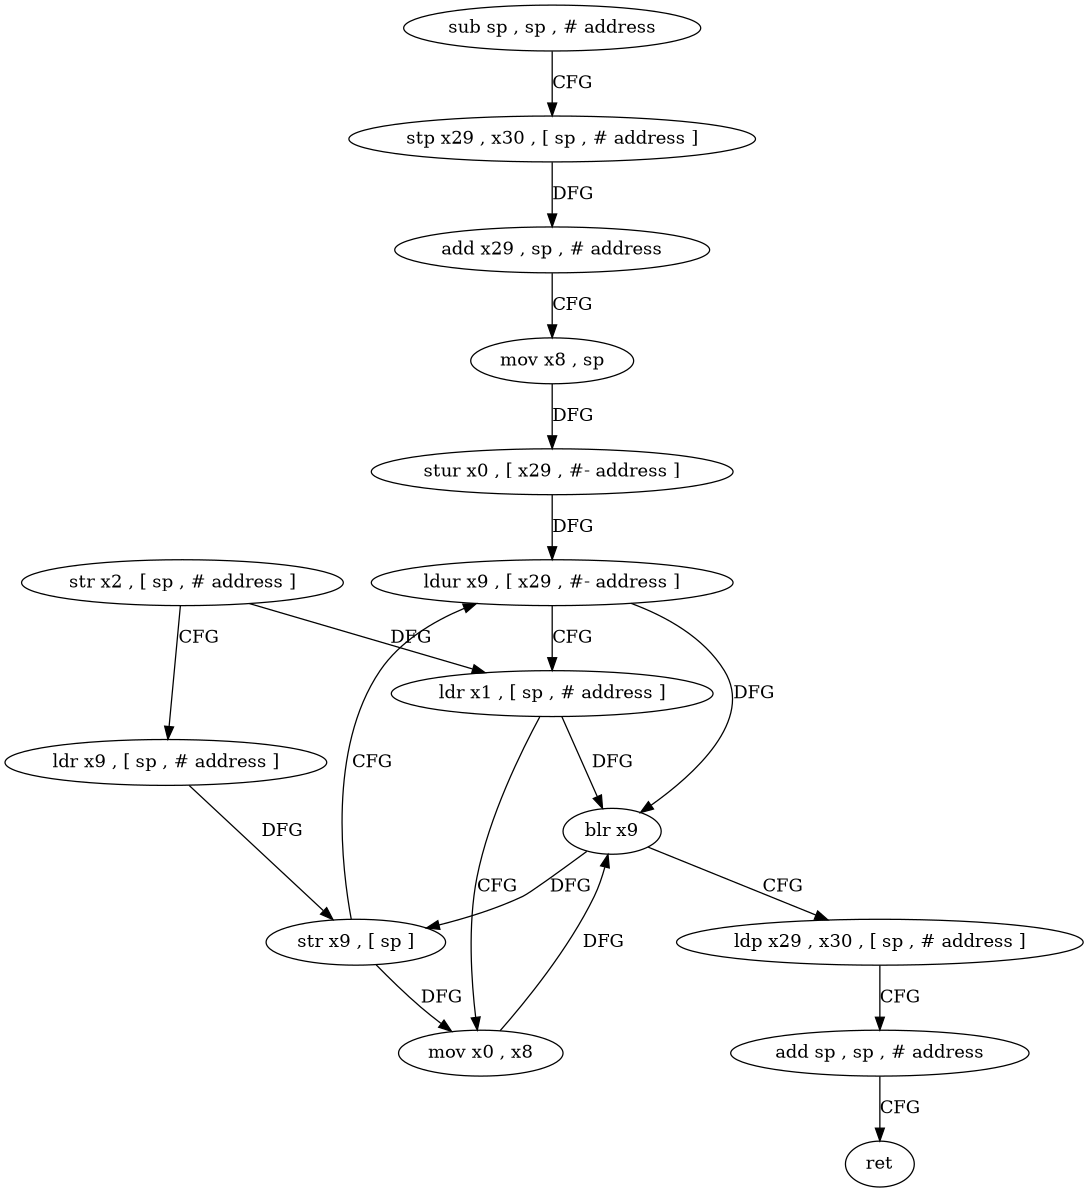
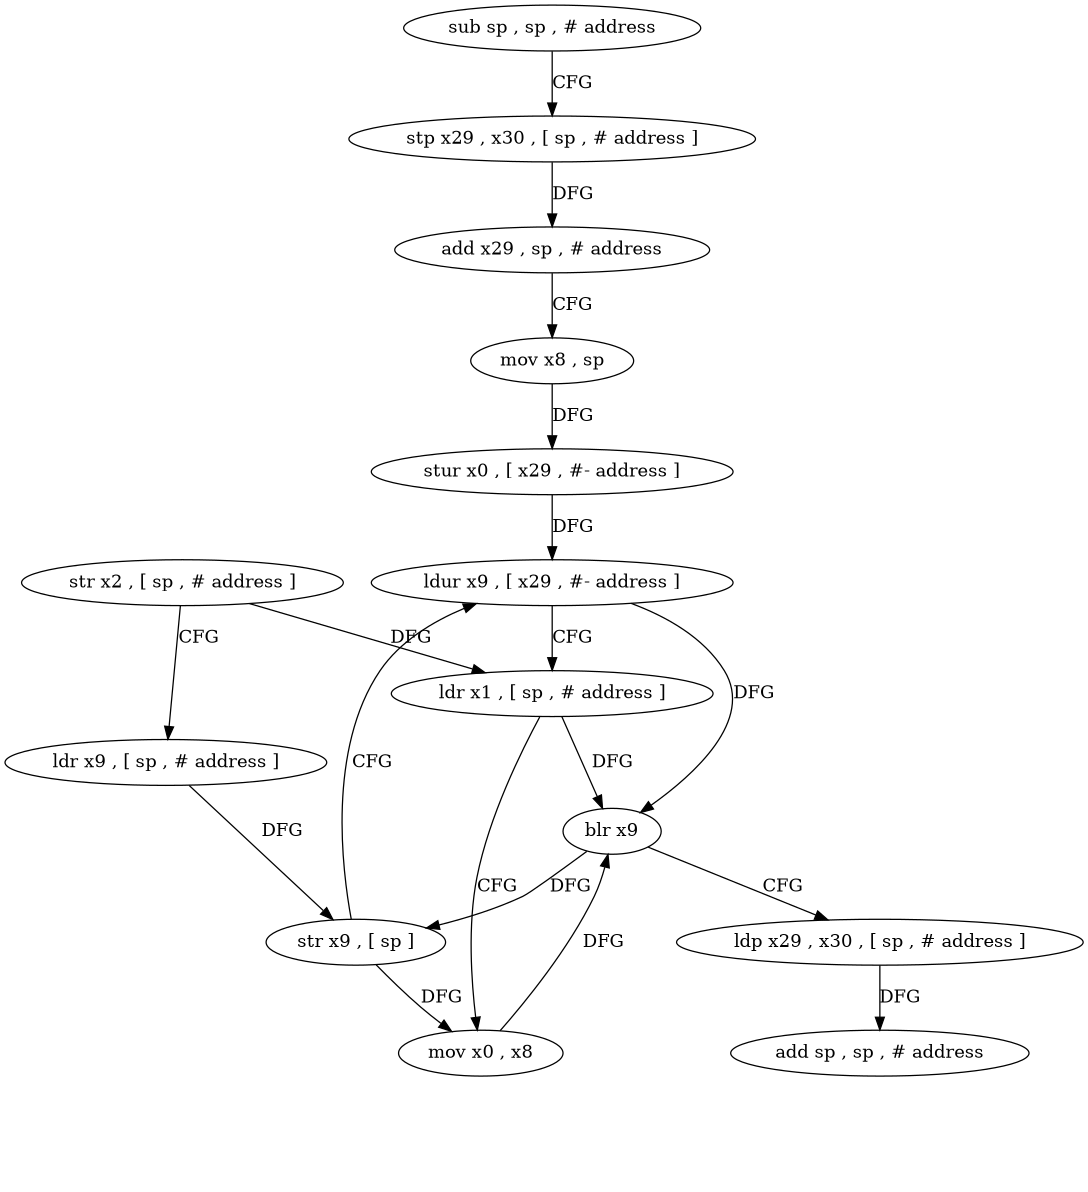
edge "ldp x29 , x30 , [ sp , # address ]" -> "add sp , sp , # address": label "CFG" -> "DFG"
node "ret": removed
